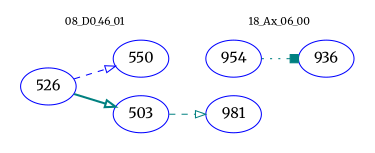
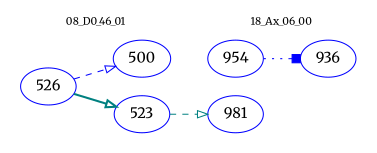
node "550": label "550" -> "500"
edge "954" -> "936": color teal -> blue
node "503": label "503" -> "523"
